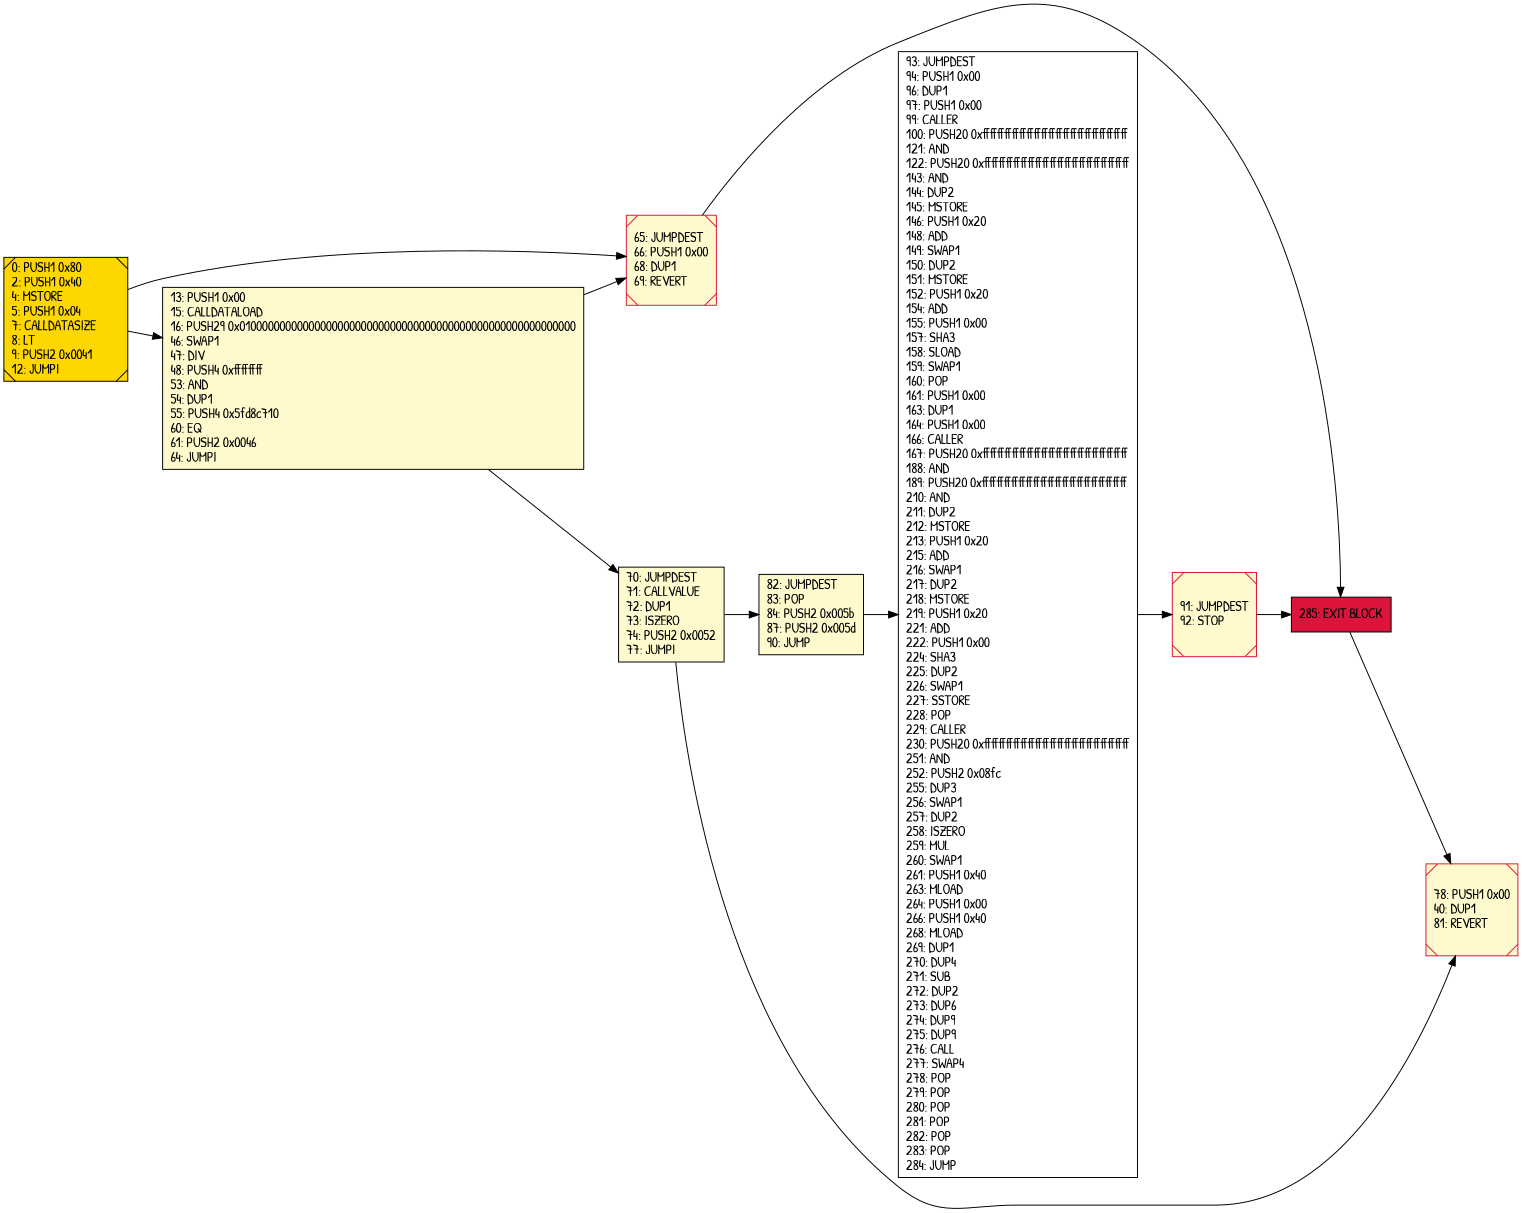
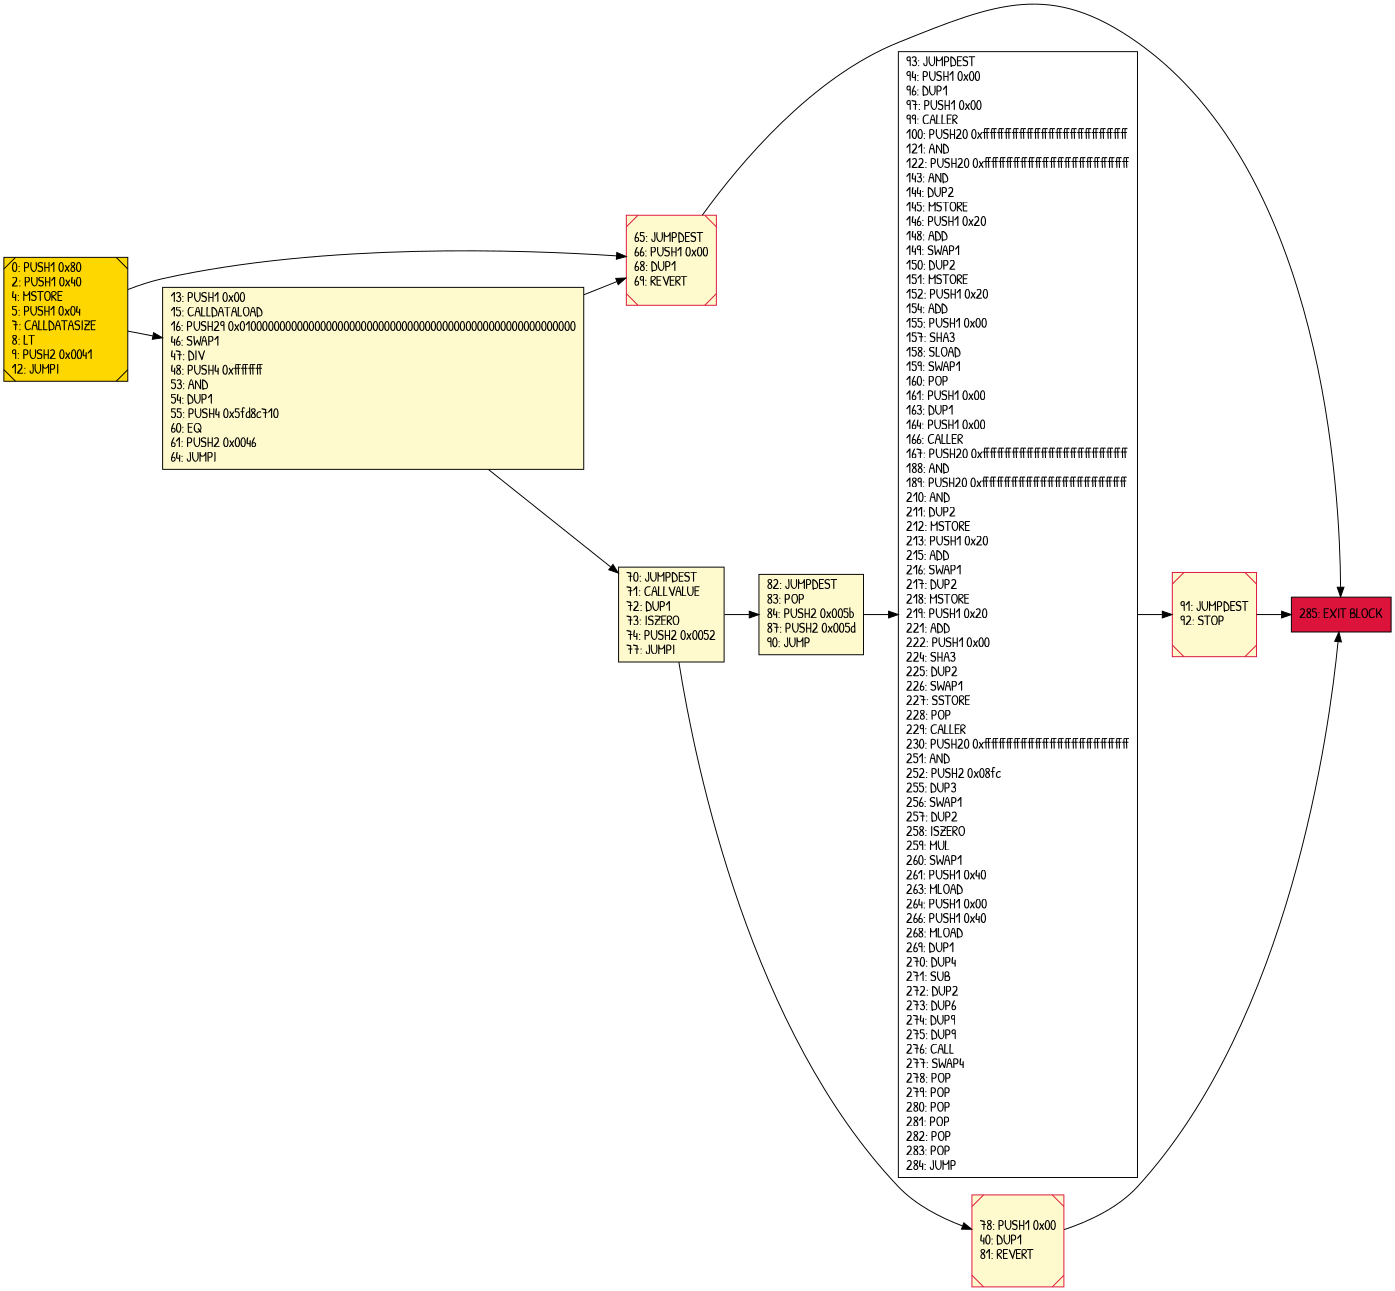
edge "285: EXIT BLOCK" -> "78: PUSH1 0x00 40: DUP1 81: REVERT": reversed
